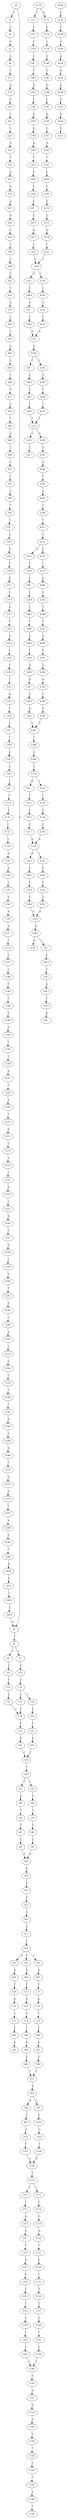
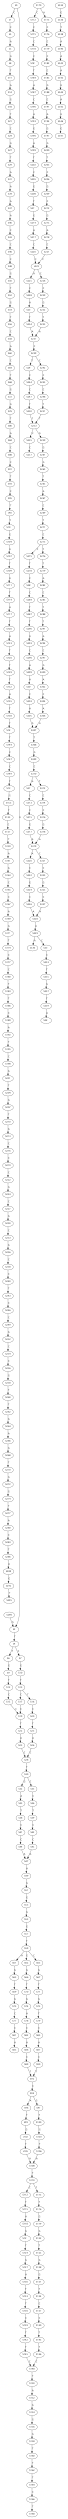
edge "S295" -> "S298": removed, label "G"
